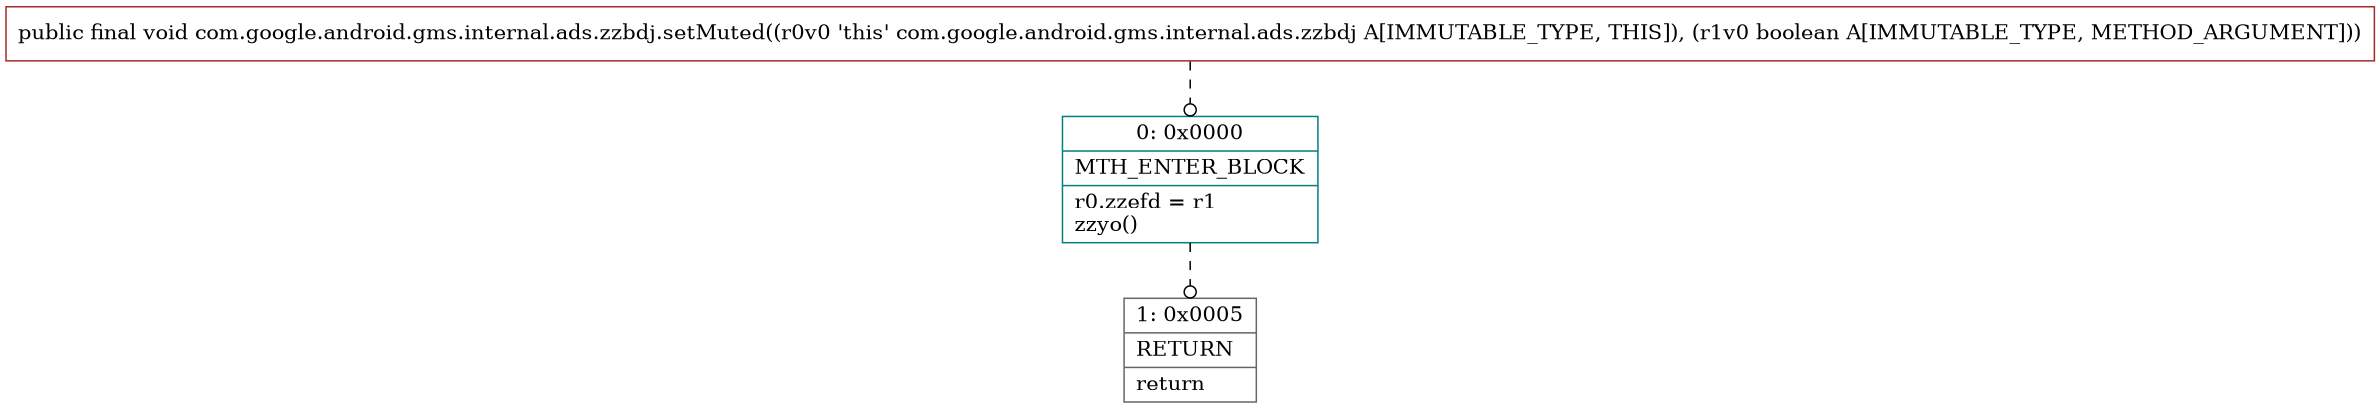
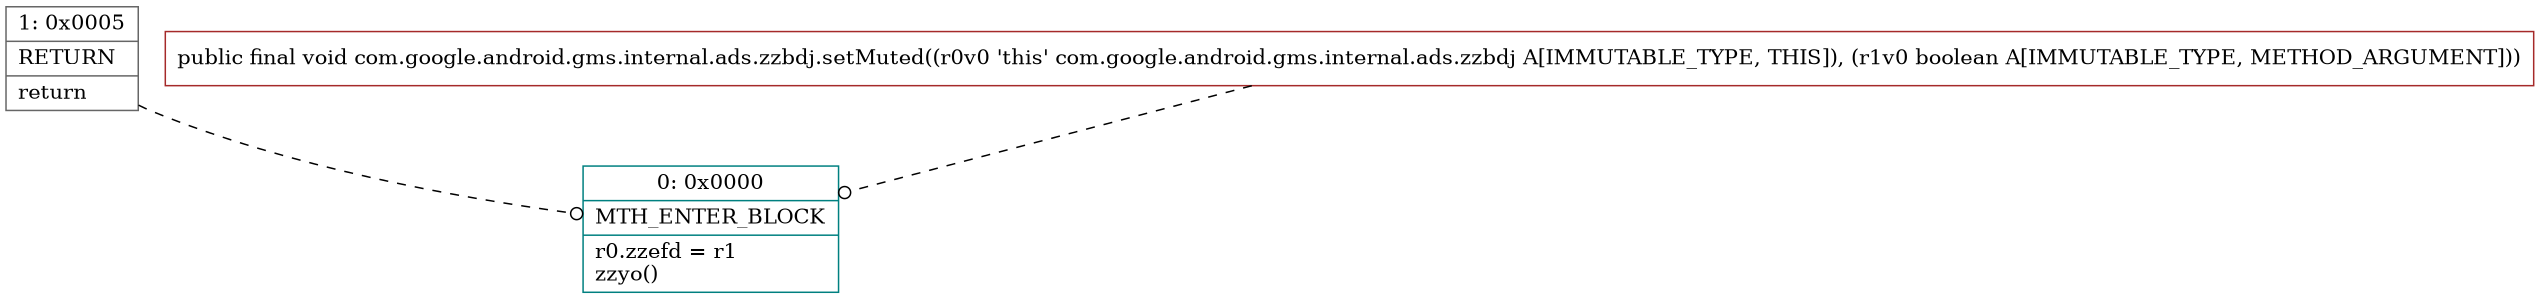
edge "0: 0x0000" -> "1: 0x0005": reversed
